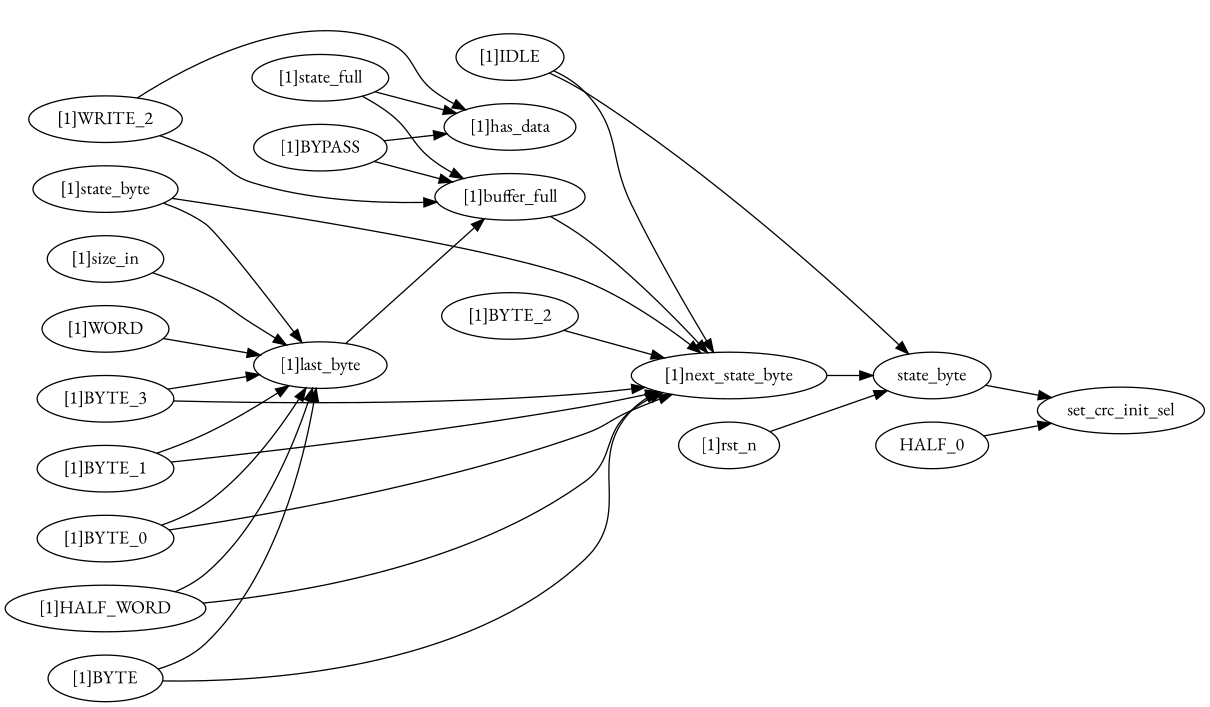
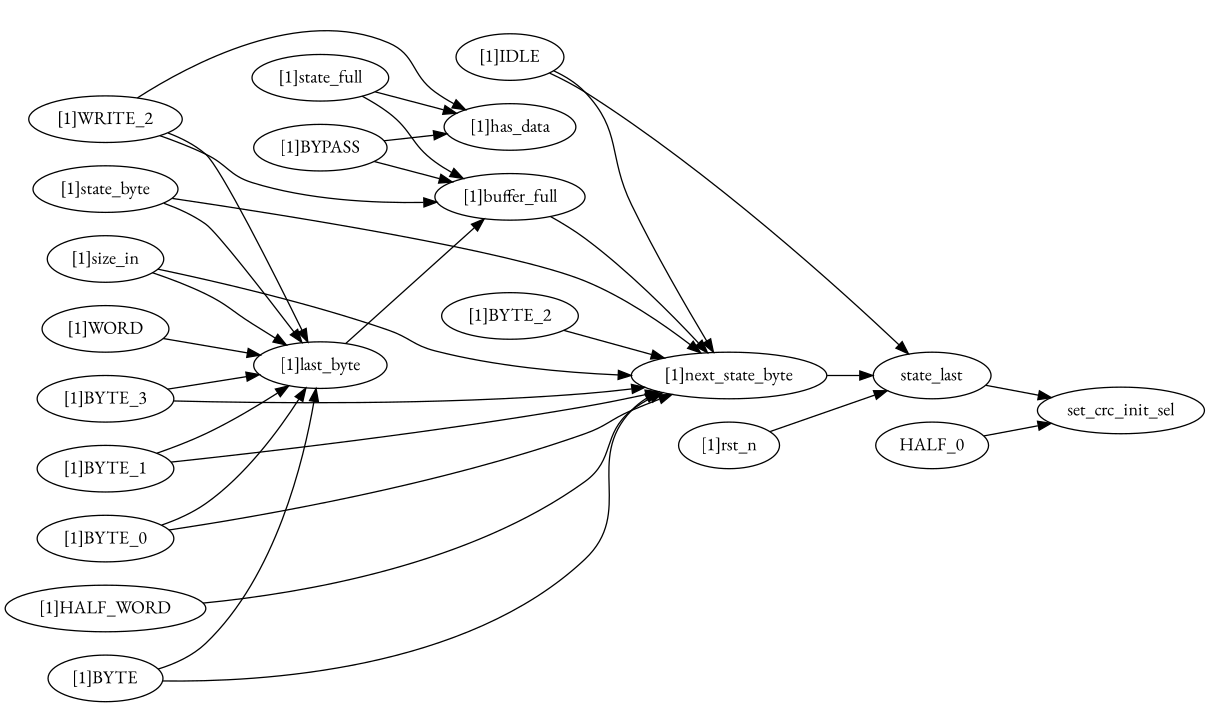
edge "[1]size_in" -> "[1]next_state_byte": added
node "state_byte": label "state_byte" -> "state_last"
edge "[1]HALF_WORD" -> "[1]last_byte": now "[1]WRITE_2" -> "[1]last_byte"
